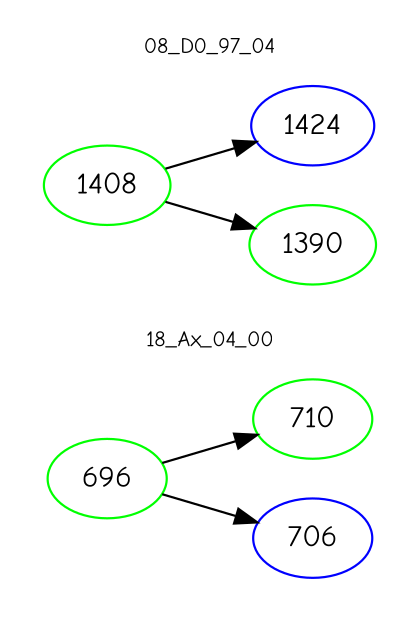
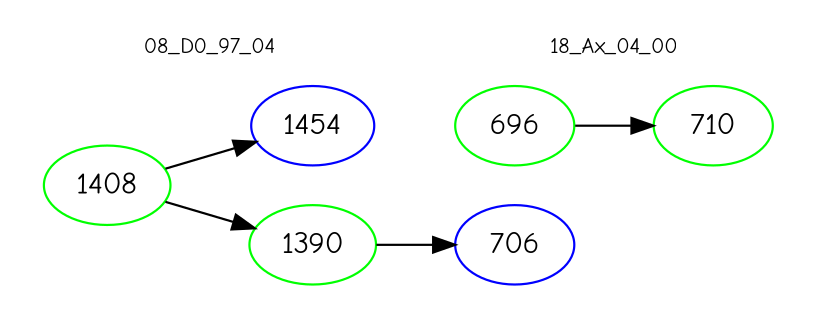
node "1424": label "1424" -> "1454"
edge "696" -> "706": now "1390" -> "706"
